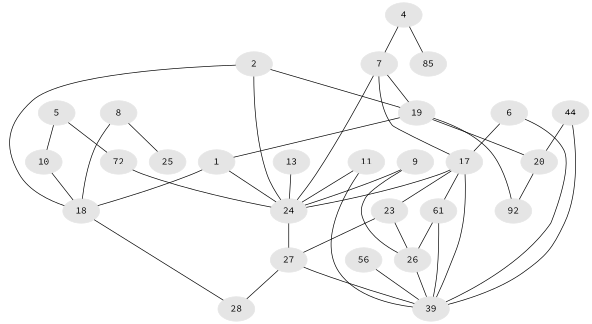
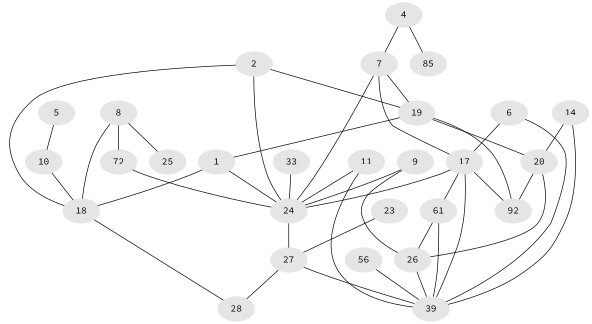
node "44": label "44" -> "14"
edge "5" -- "72": now "8" -- "72"
node "13": label "13" -> "33"
edge "17" -- "23": now "17" -- "92"
edge "23" -- "26": now "20" -- "26"
